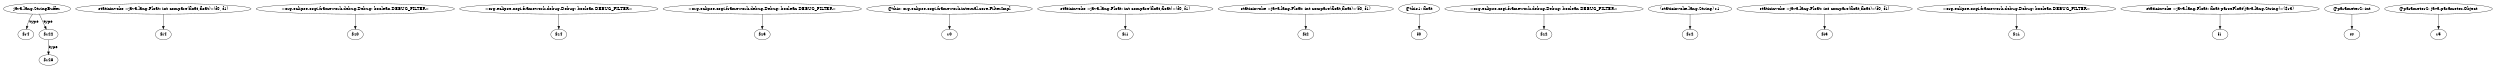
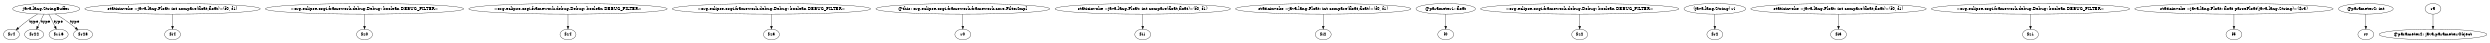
node "@this: org.eclipse.osgi.framework.internal.core.FilterImpl": label "@this: org.eclipse.osgi.framework.internal.core.FilterImpl" -> "@this: org.eclipse.osgi.framework.framework.core.FilterImpl"
node "@this1: float": label "@this1: float" -> "@parameter1: float"
node "(staticinvoke.lang.String) r1": label "(staticinvoke.lang.String) r1" -> "(java.lang.String) r1"
edge "@parameter2: java.parameter.Object" -> "r5": reversed
node "$r16": added
node "f1": label "f1" -> "f5"
edge "$r22" -> "$r28": now "java.lang.StringBuffer" -> "$r28"
